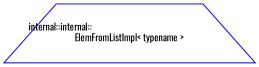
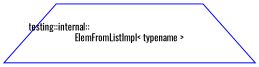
node "internal::internal:: ElemFromListImpl< typename >": label "internal::internal:: ElemFromListImpl< typename >" -> "testing::internal:: ElemFromListImpl< typename >"
